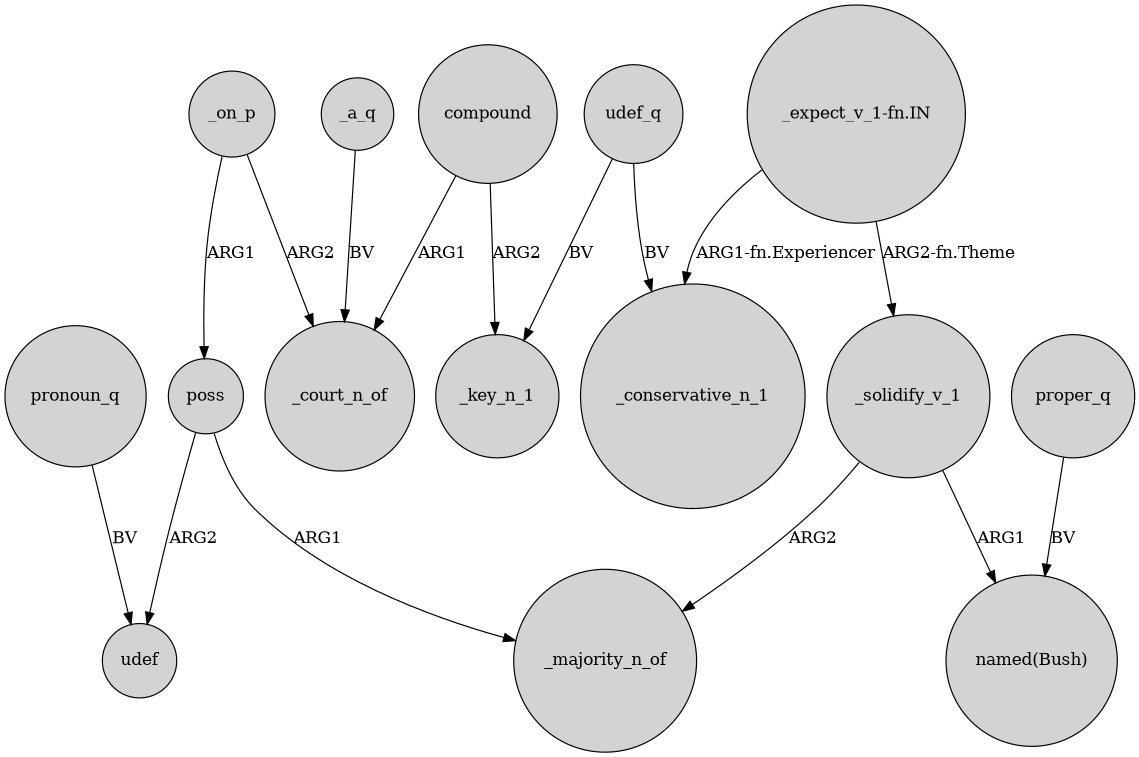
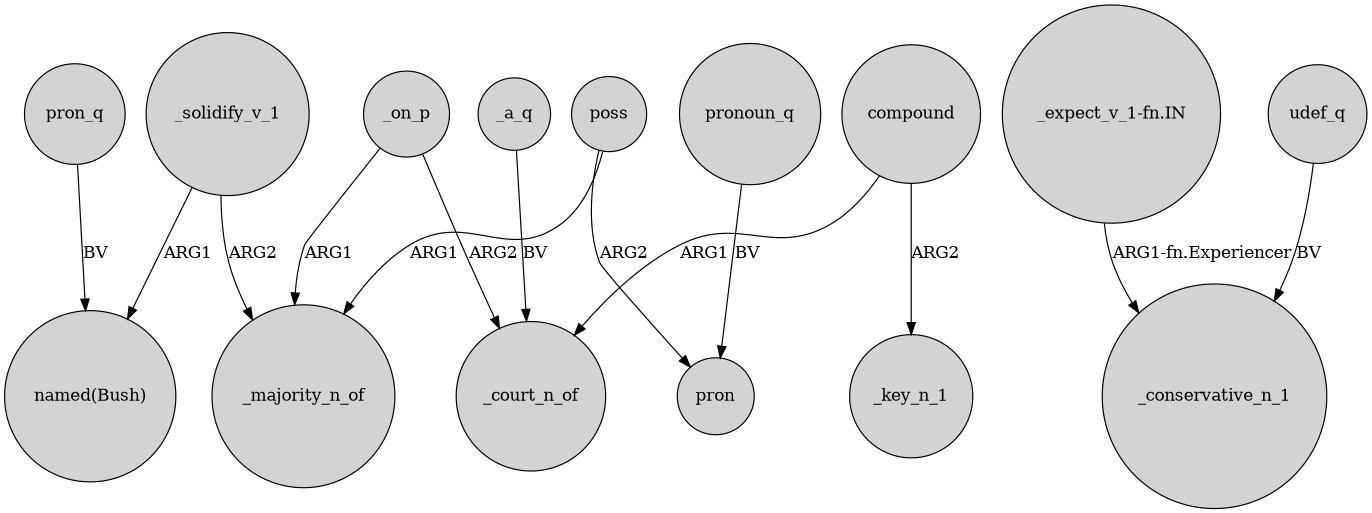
edge "udef_q" -> "_key_n_1": removed, label "BV"
edge "_on_p" -> "poss": now "_on_p" -> "_majority_n_of"
edge "_expect_v_1-fn.IN" -> "_solidify_v_1": removed, label "ARG2-fn.Theme"
node "proper_q": label "proper_q" -> "pron_q"
node "udef": label "udef" -> "pron"
